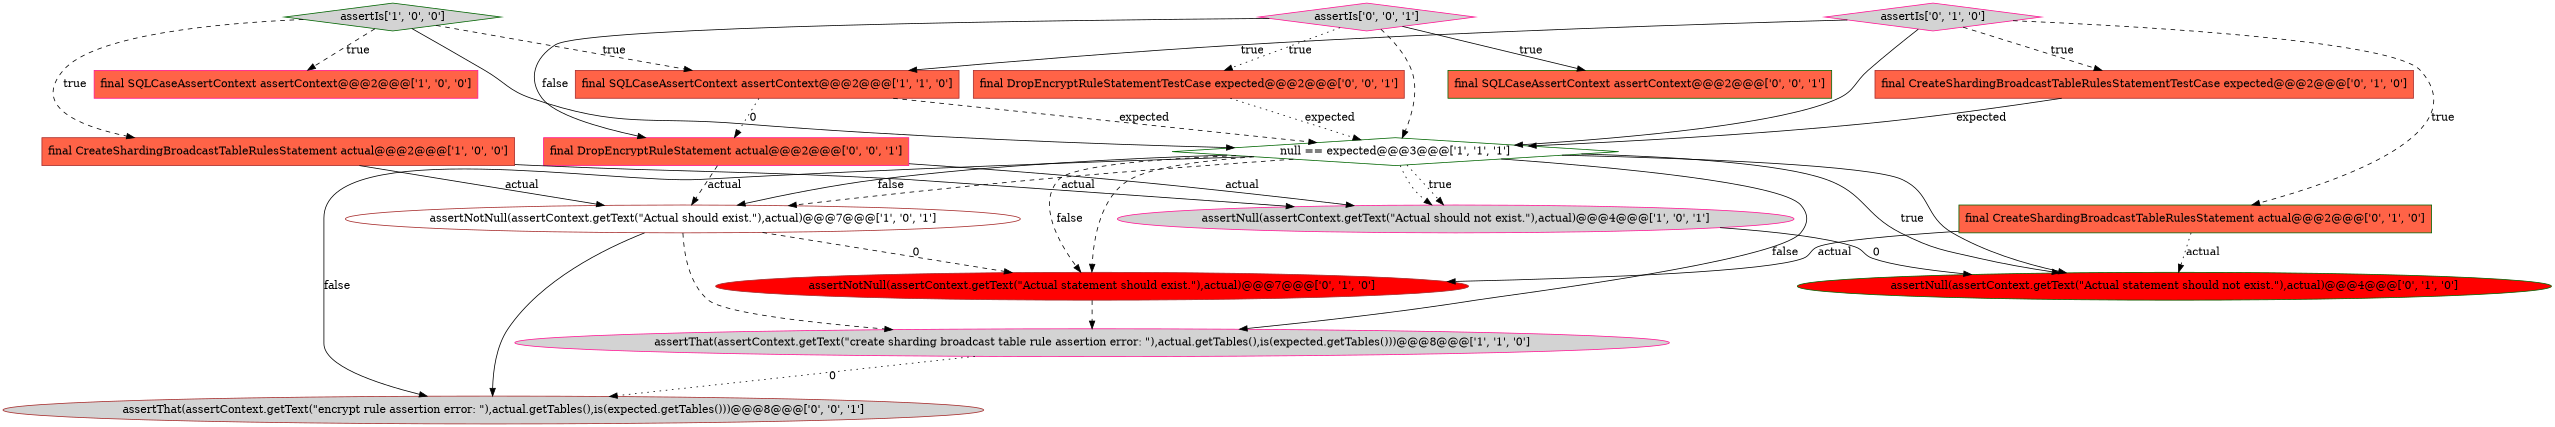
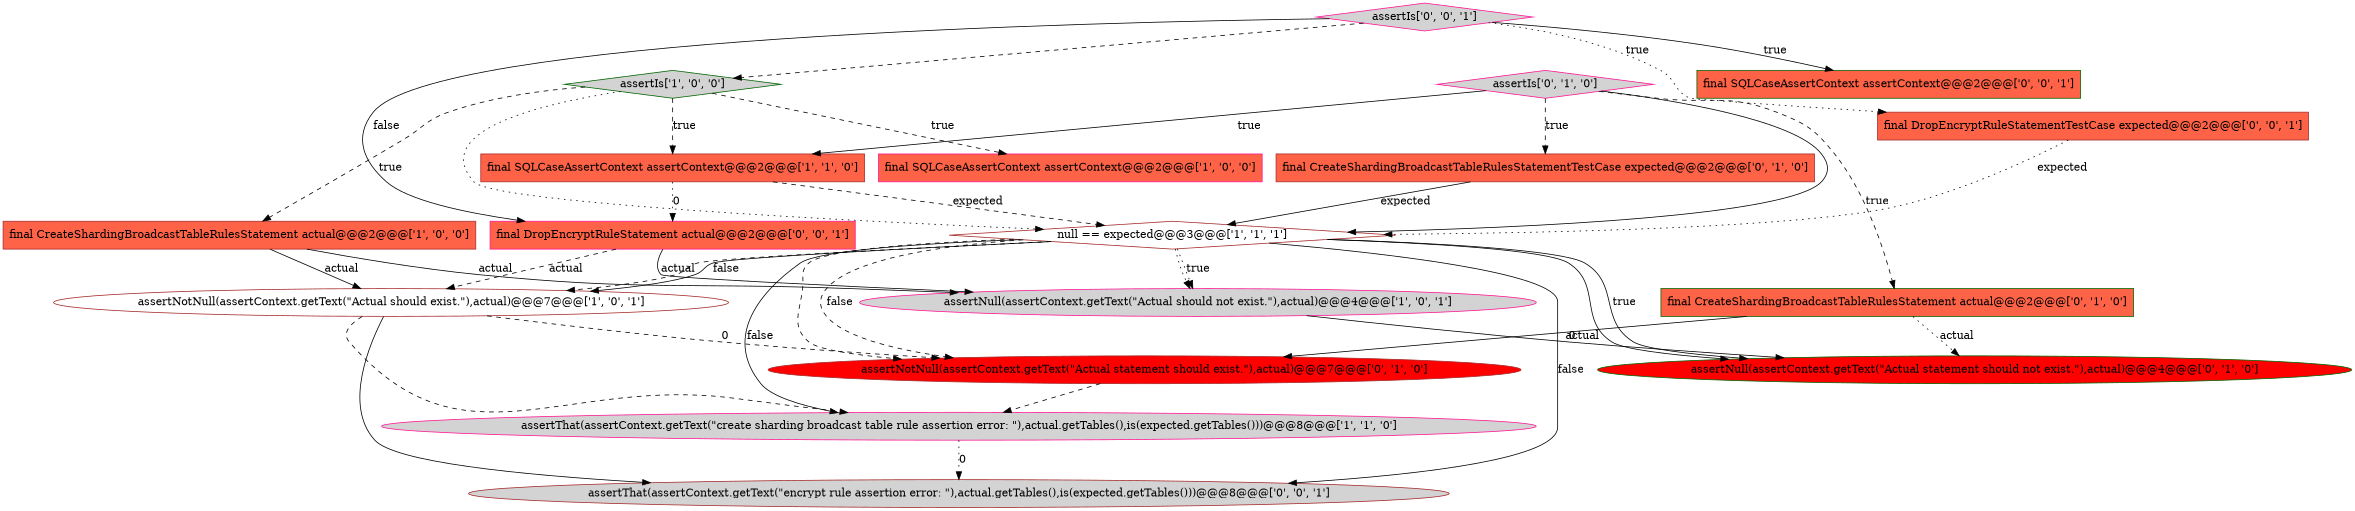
edge "assertIs['0', '0', '1']" -> "null == expected@@@3@@@['1', '1', '1']": now "assertIs['0', '0', '1']" -> "assertIs['1', '0', '0']"
edge "assertIs['1', '0', '0']" -> "null == expected@@@3@@@['1', '1', '1']": style solid -> dotted
node "null == expected@@@3@@@['1', '1', '1']": color darkgreen -> brown
